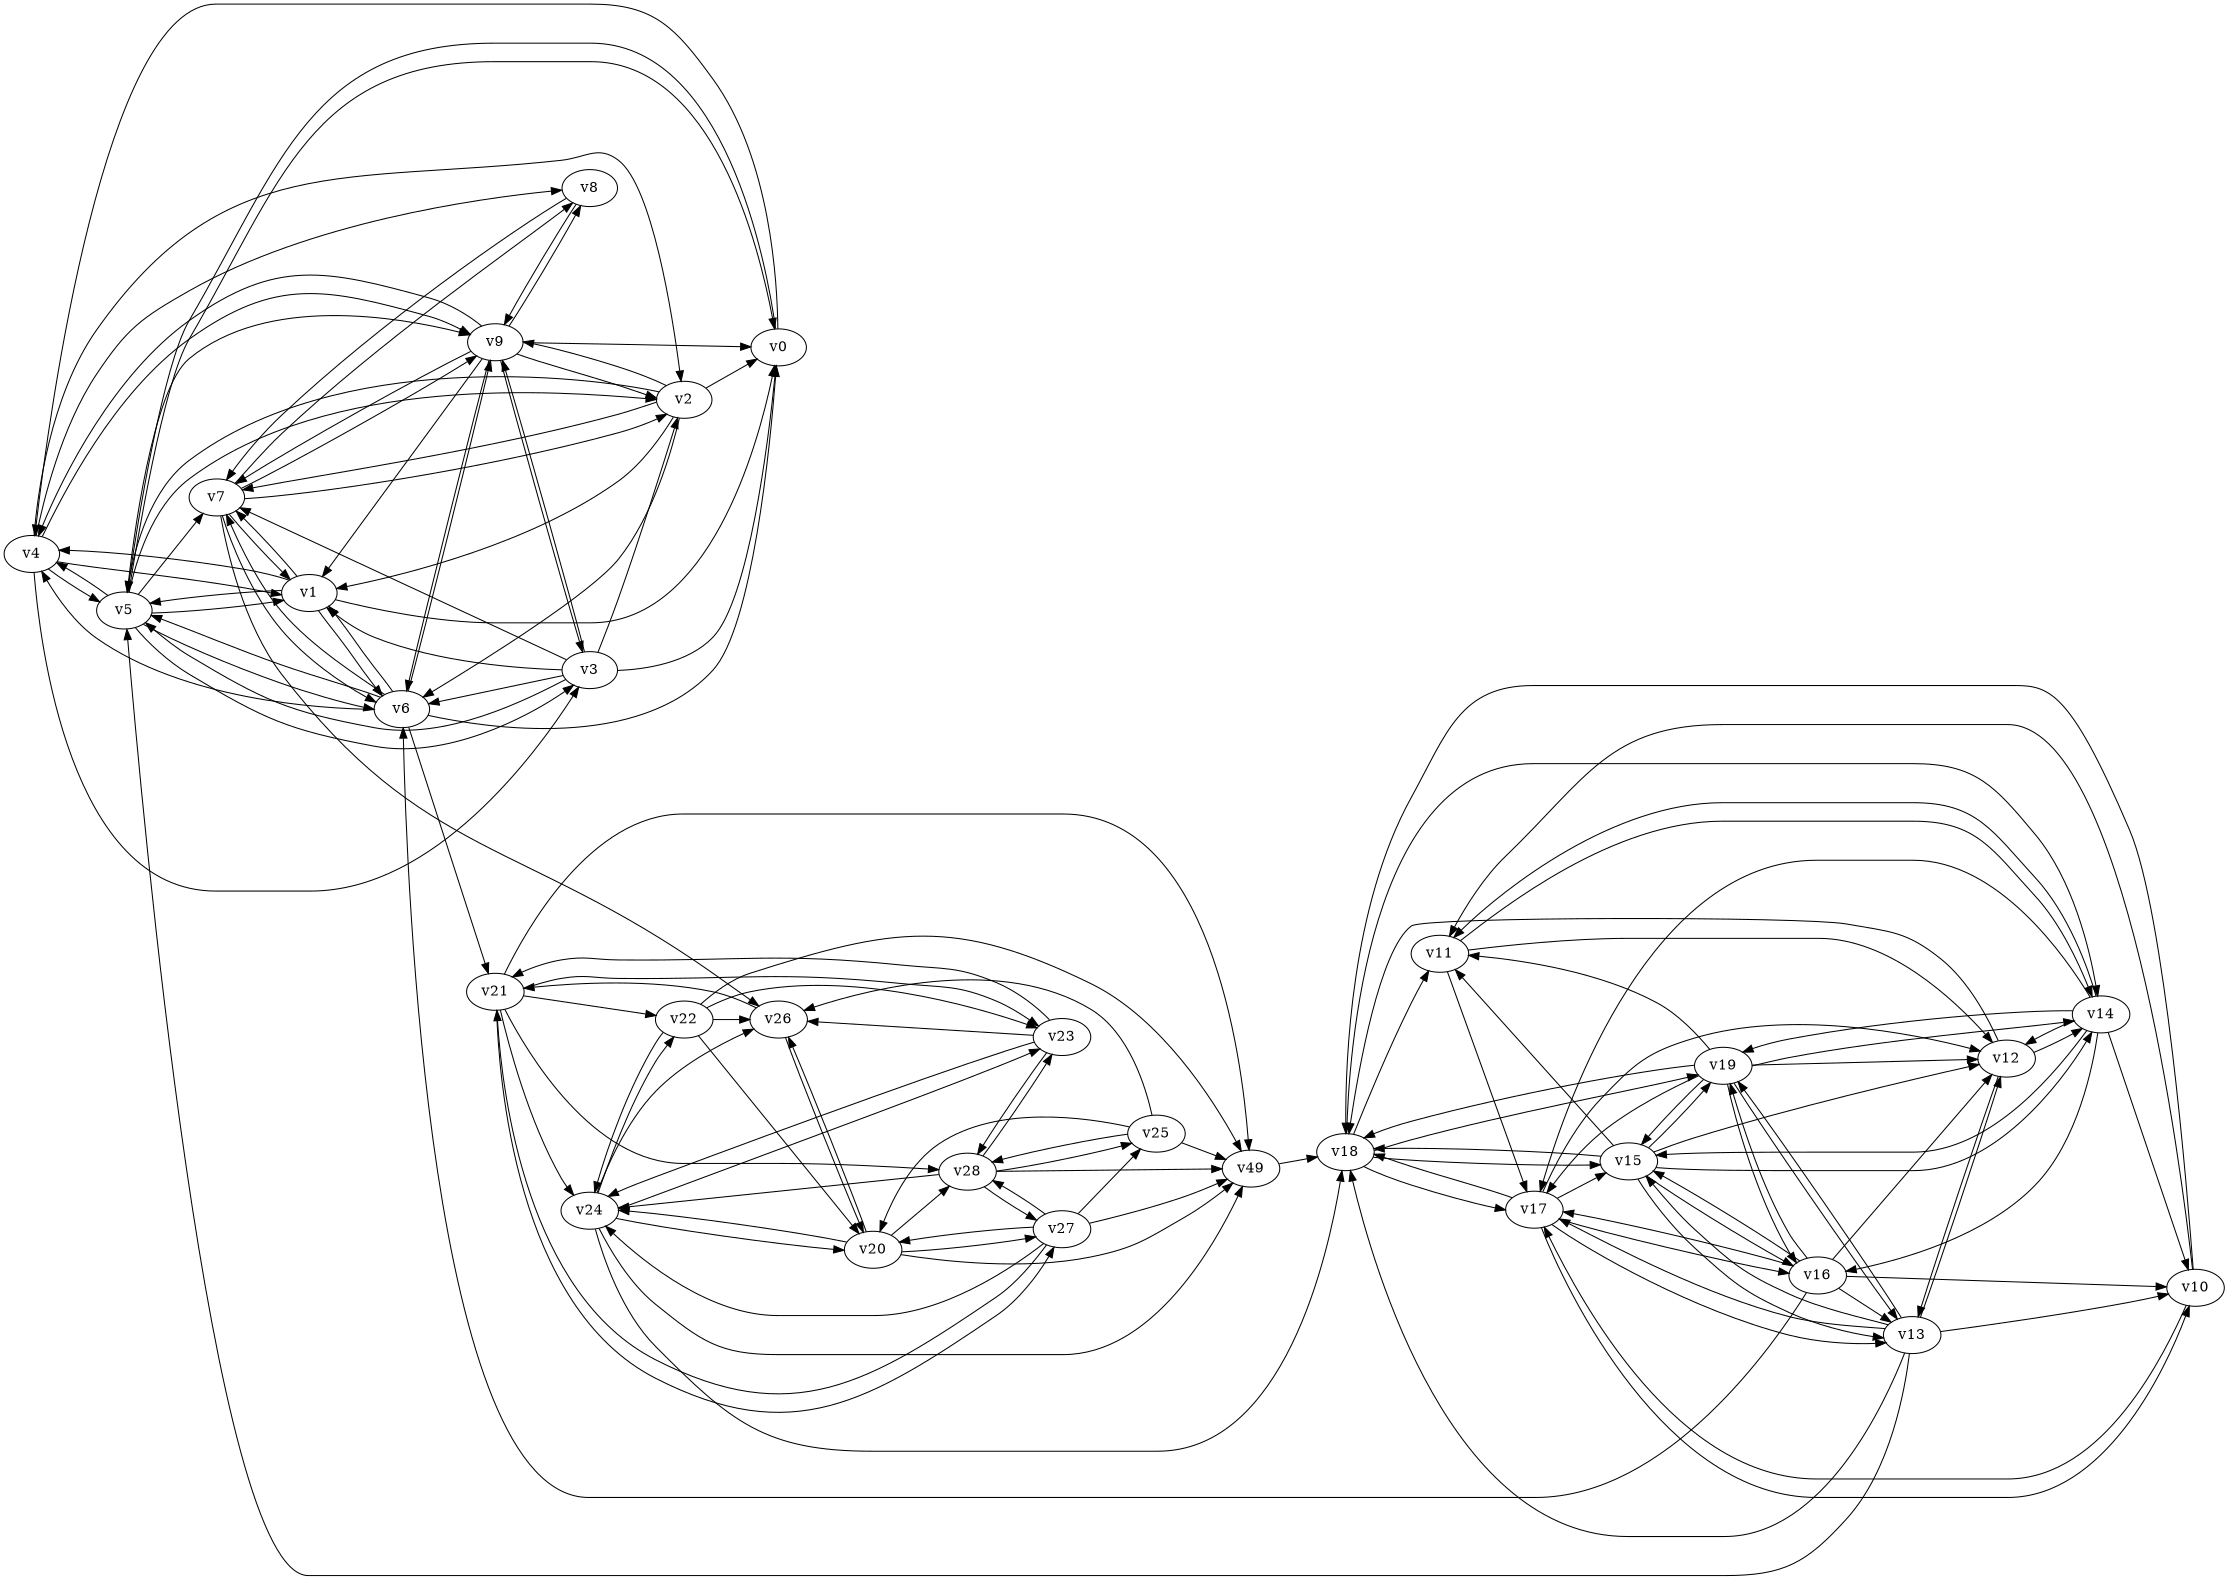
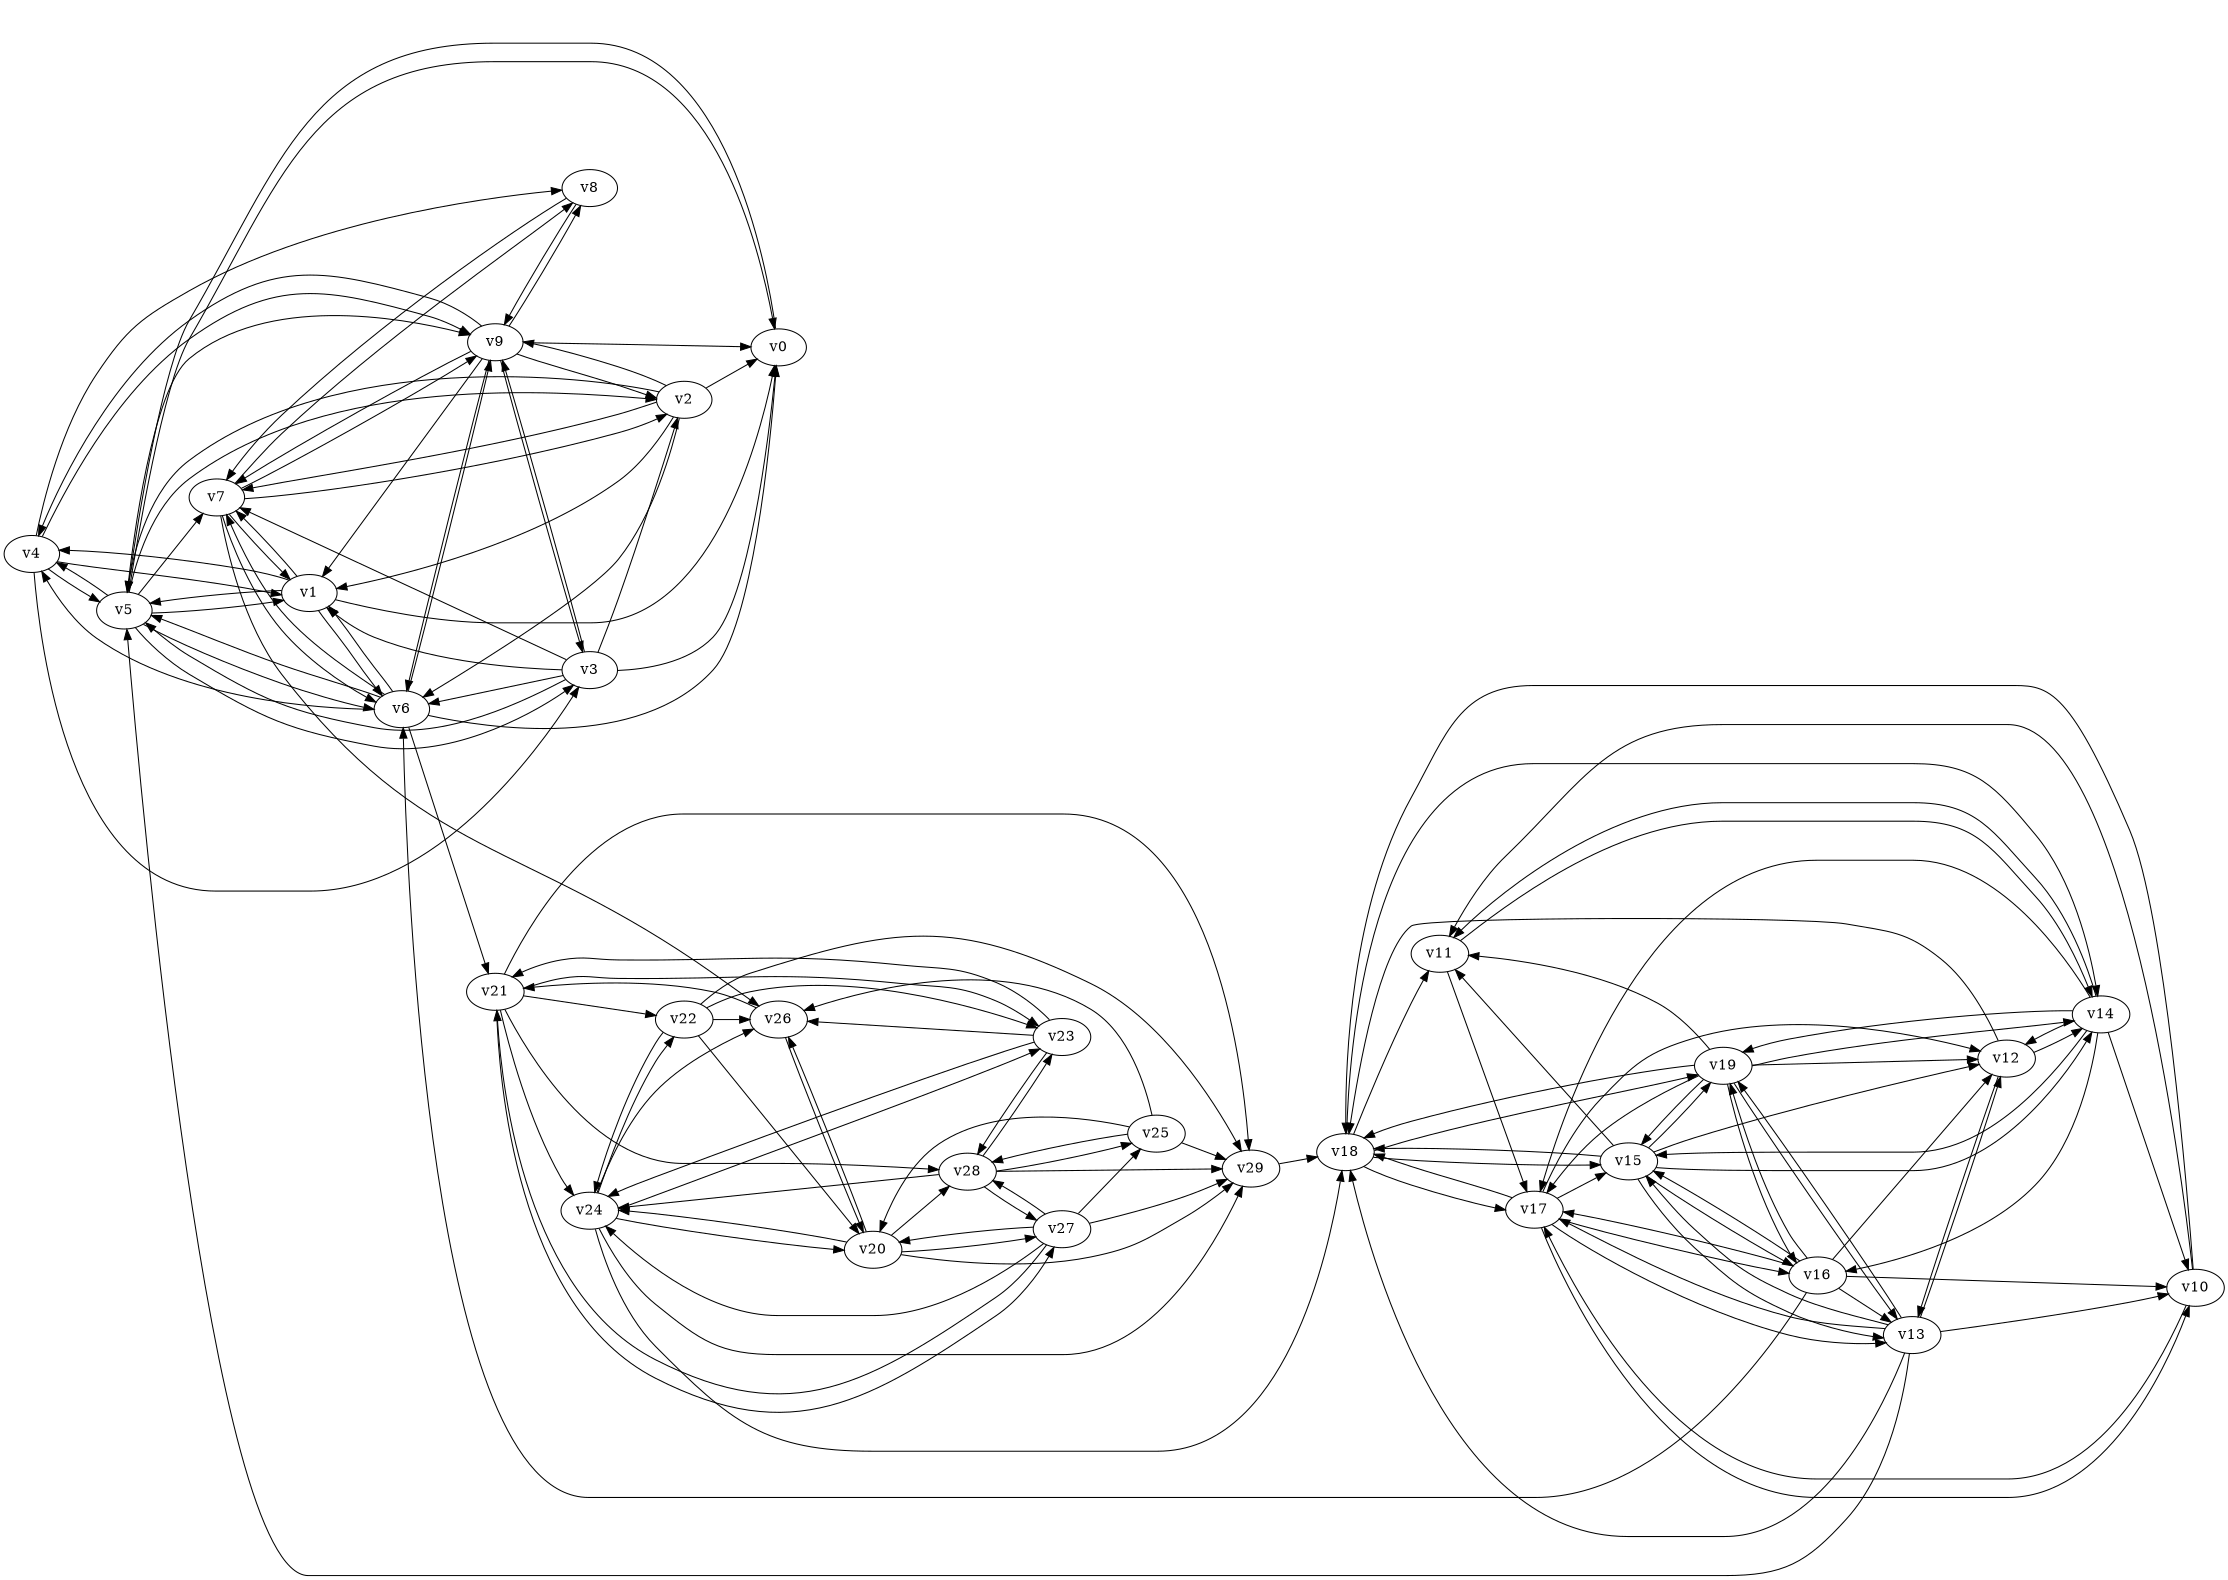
edge "v0" -> "v4": removed
edge "v4" -> "v2": removed
edge "v11" -> "v12": removed
node "v49": label "v49" -> "v29"
